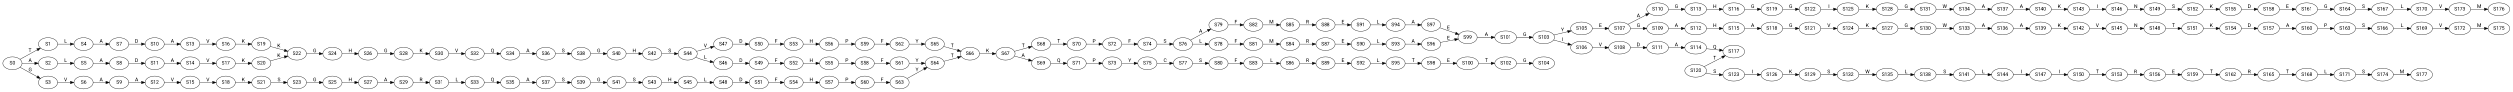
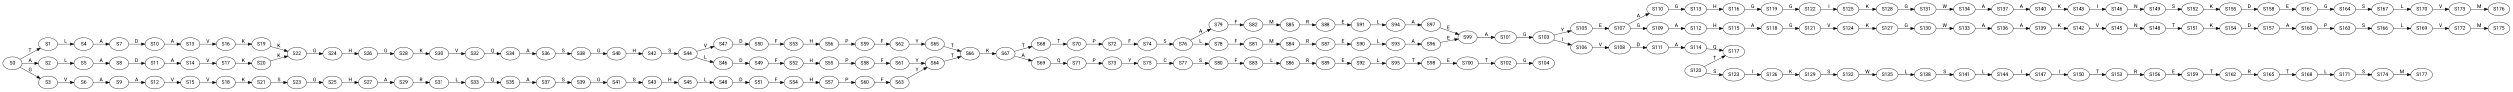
node "S100": label "S100" -> "S700"
